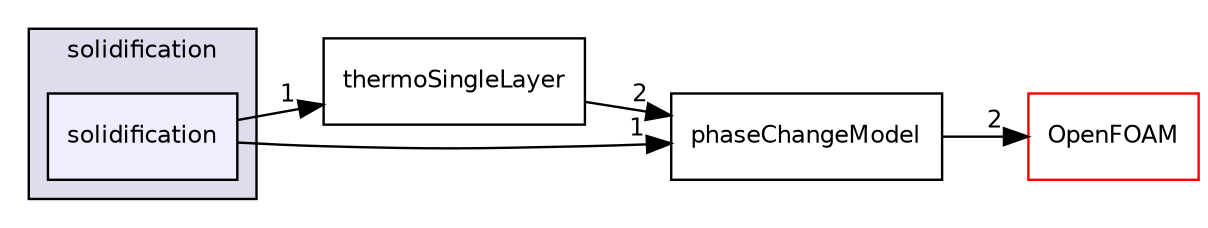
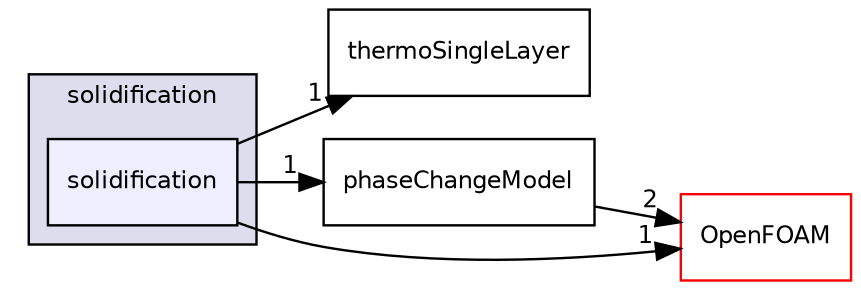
edge "thermoSingleLayer" -> "phaseChangeModel": removed
edge "solidification" -> "OpenFOAM": added
